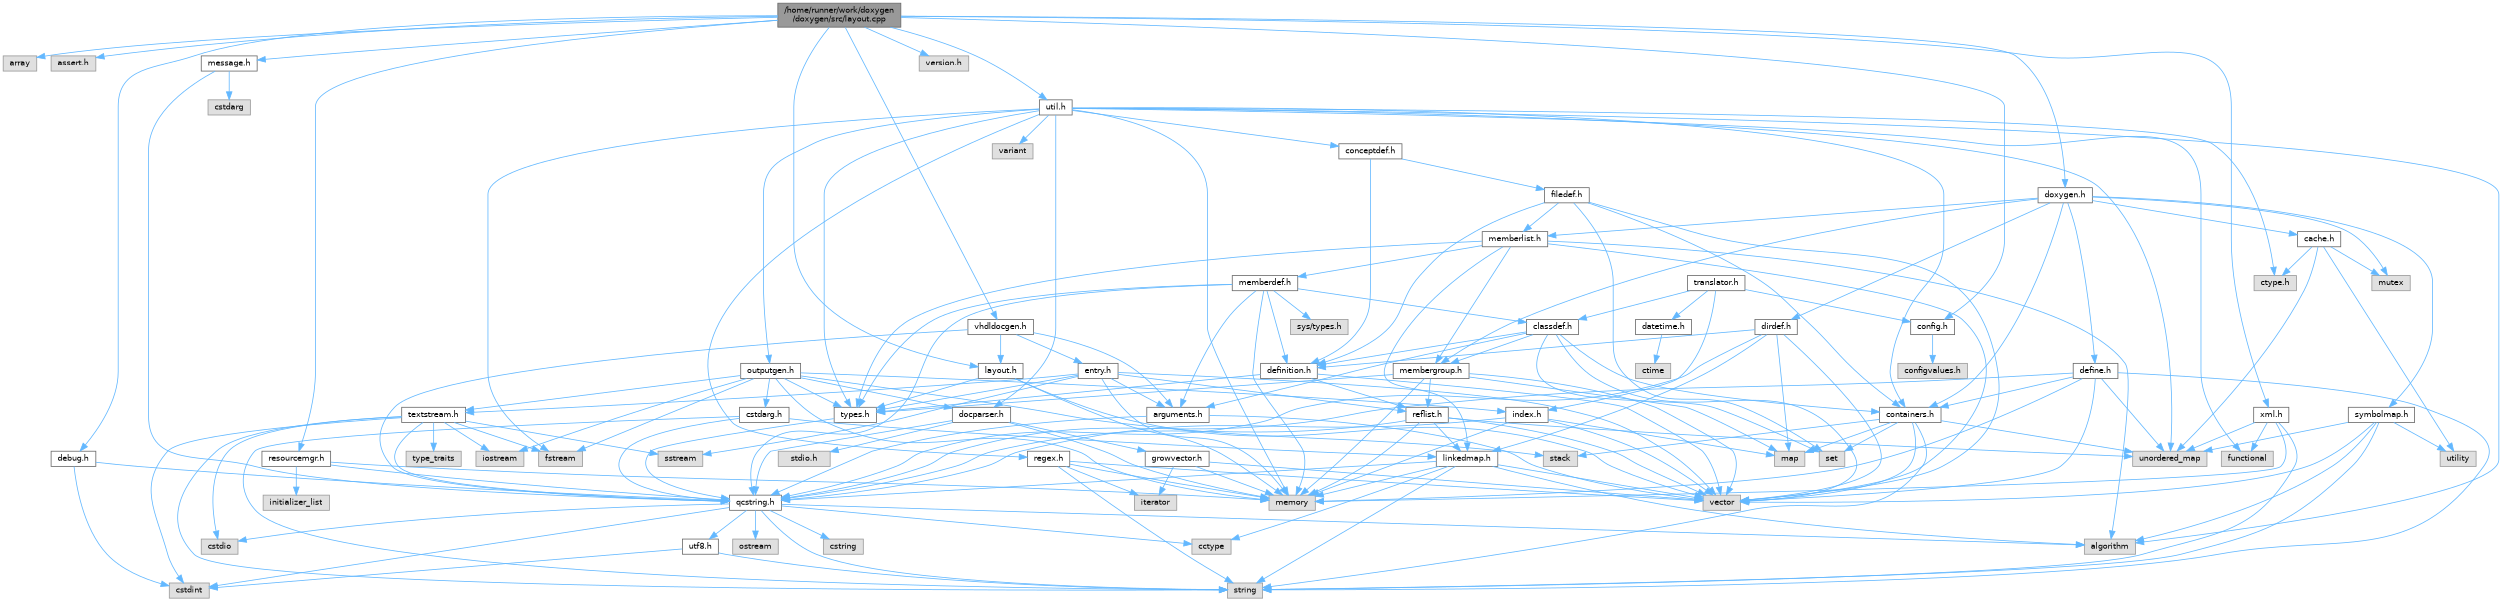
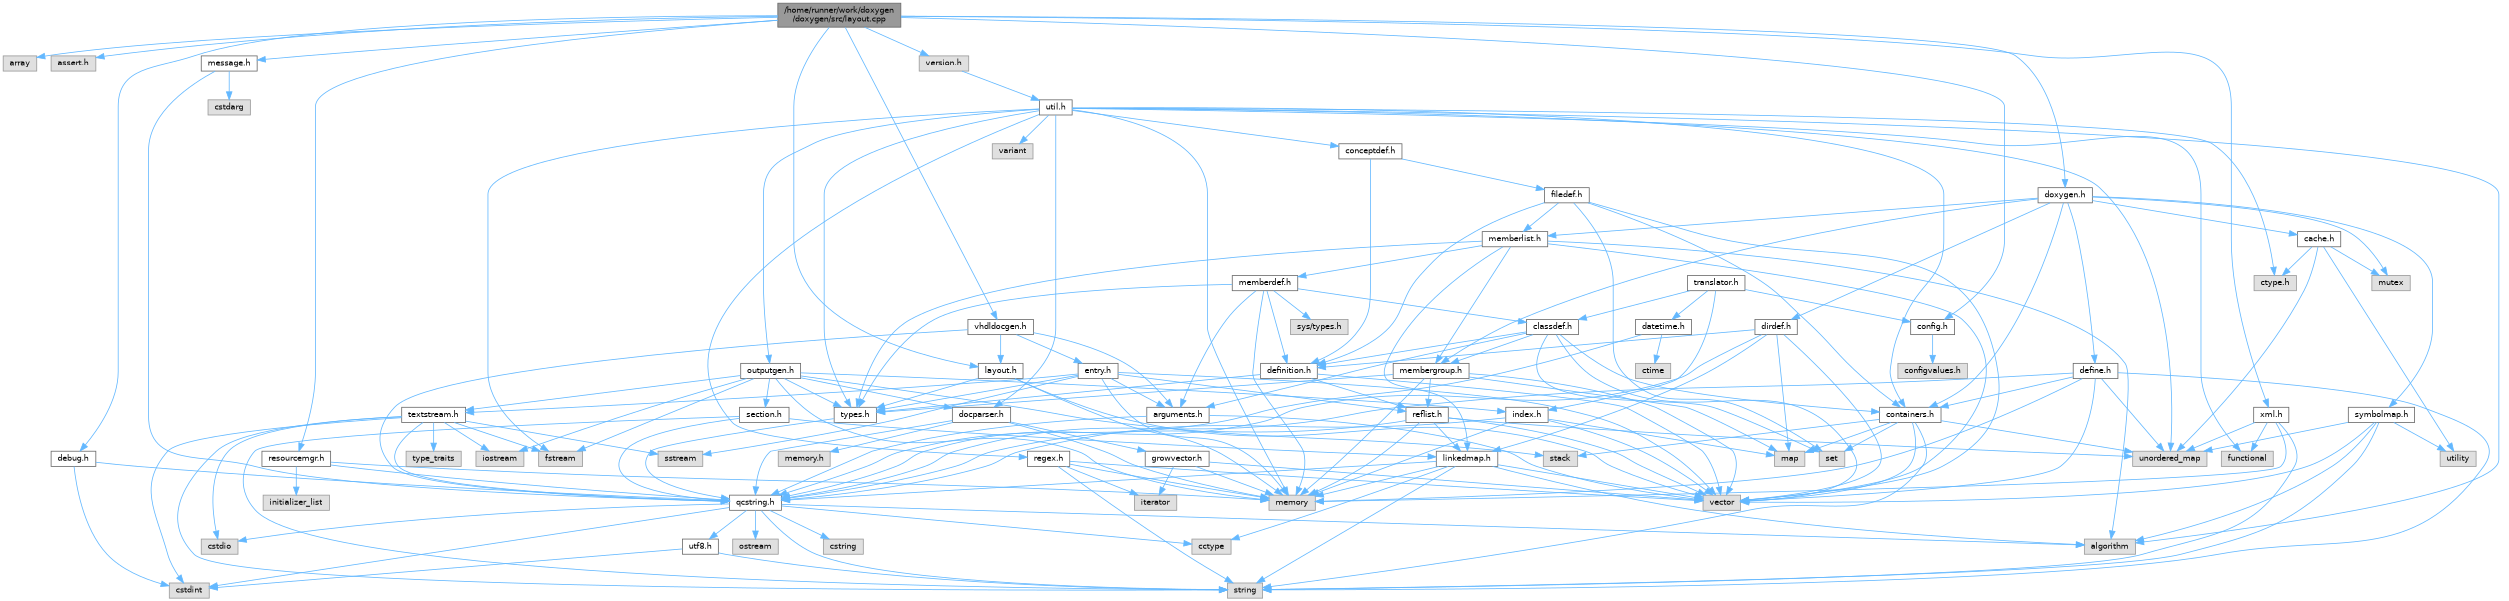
edge "/home/runner/work/doxygen /doxygen/src/layout.cpp" -> "util.h": now "version.h" -> "util.h"
edge "memberdef.h" -> "qcstring.h": now "datetime.h" -> "qcstring.h"
node "cstdarg.h": label "cstdarg.h" -> "section.h"
node "stdio.h": label "stdio.h" -> "memory.h"
